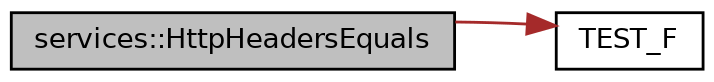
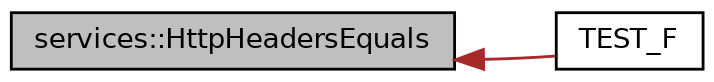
edge "services::HttpHeadersEquals" -> "TEST_F": reversed
